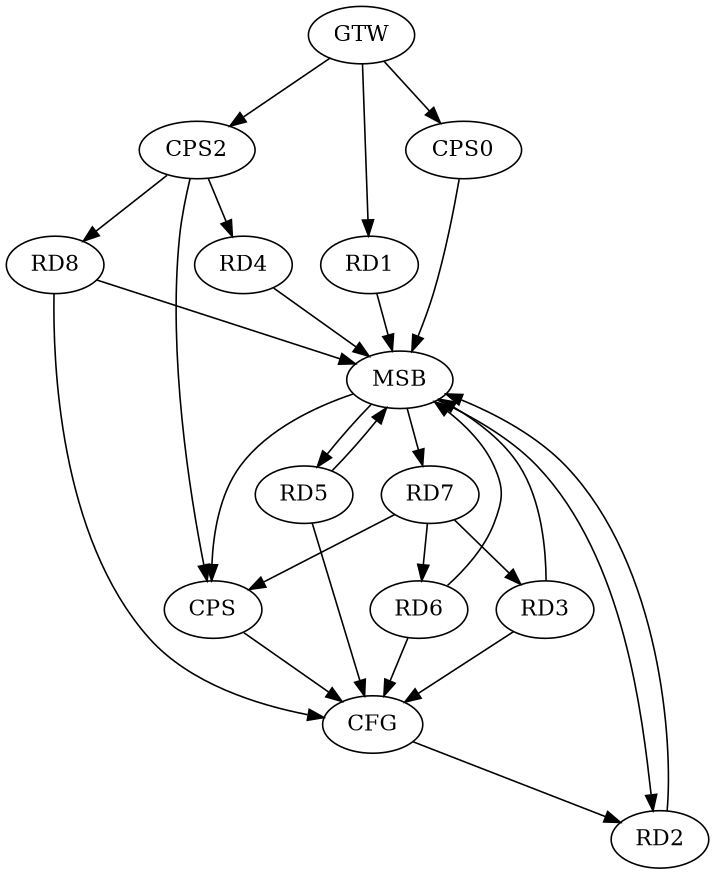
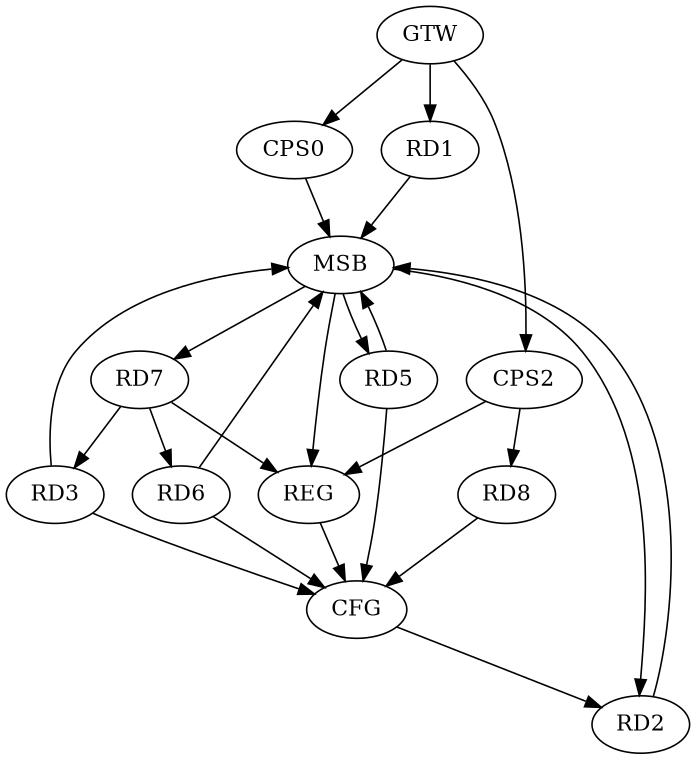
node "RD4": removed
edge "RD8" -> "MSB": removed
node "CPS": label "CPS" -> "REG"
